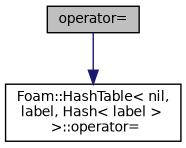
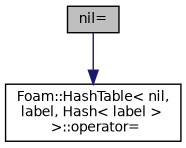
node "operator=": label "operator=" -> "nil="
